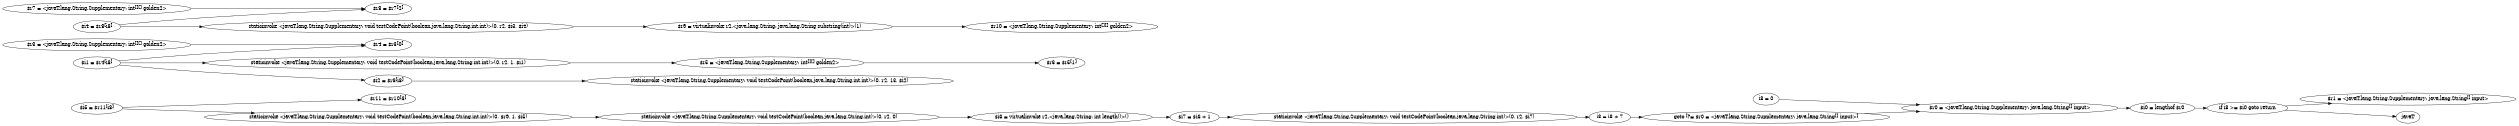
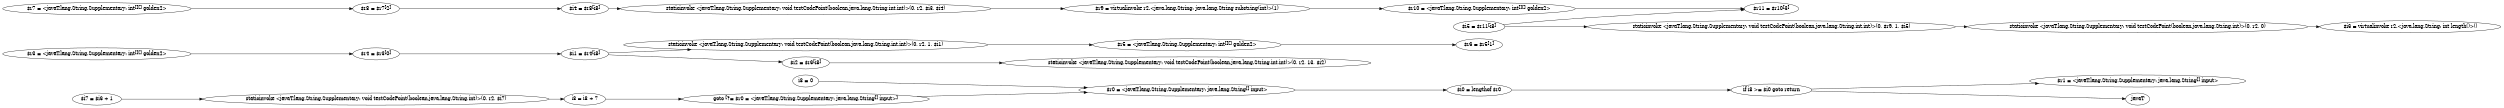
edge "$r10 = <javaT.lang.String.Supplementary: int[][] golden2>" -> "$r11 = $r10[3]": added
edge "$i4 = $r8[i8]" -> "$r8 = $r7[2]": reversed
edge "$i1 = $r4[i8]" -> "$r4 = $r3[0]": reversed
edge "$i6 = virtualinvoke r2.<java.lang.String: int length()>()" -> "$i7 = $i6 + 1": removed
